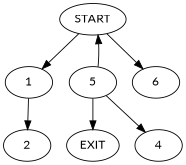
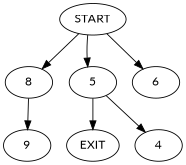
edge "5" -> "START": reversed
node "1": label "1" -> "8"
node "2": label "2" -> "9"
